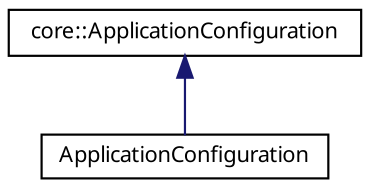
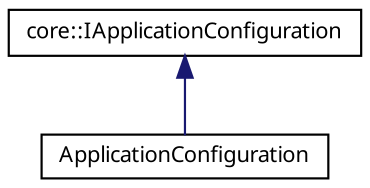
node "core::ApplicationConfiguration": label "core::ApplicationConfiguration" -> "core::IApplicationConfiguration"
